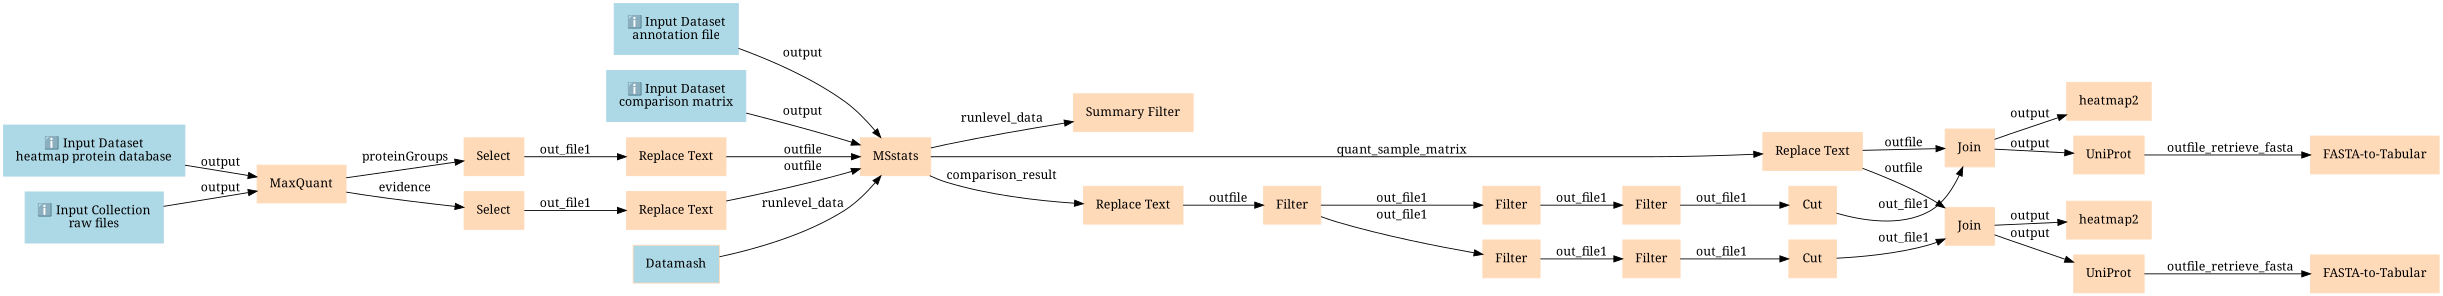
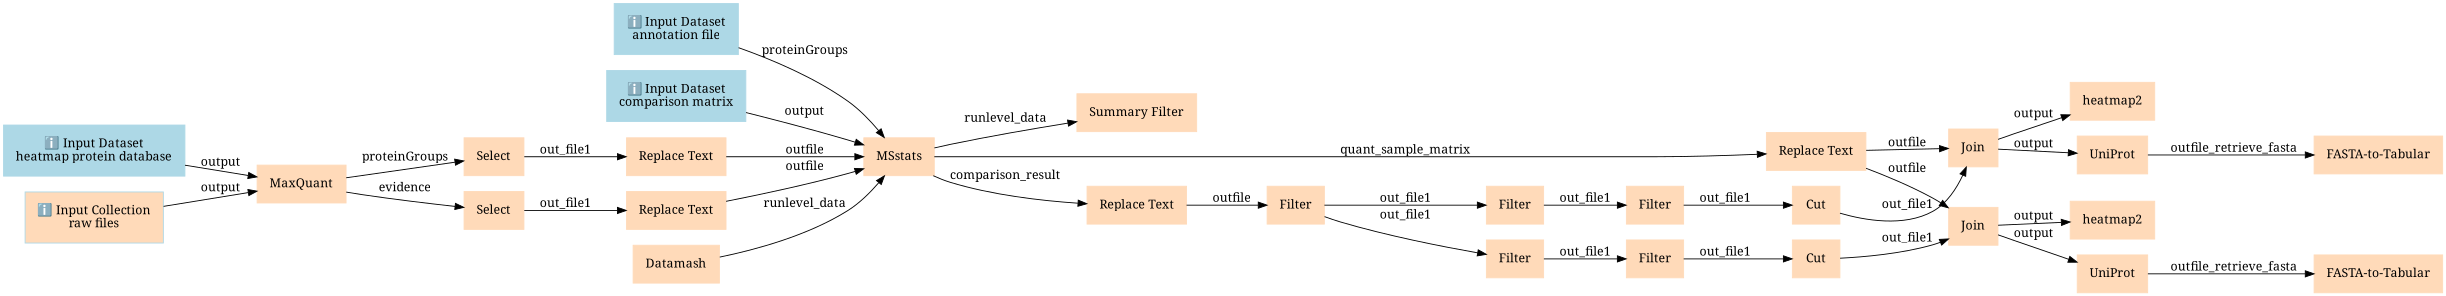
edge "ℹ️ Input Dataset annotation file" -> "MSstats": label "output" -> "proteinGroups"
node "ℹ️ Input Collection raw files": fillcolor lightblue -> peachpuff
node "Datamash": fillcolor lightblue -> peachpuff
